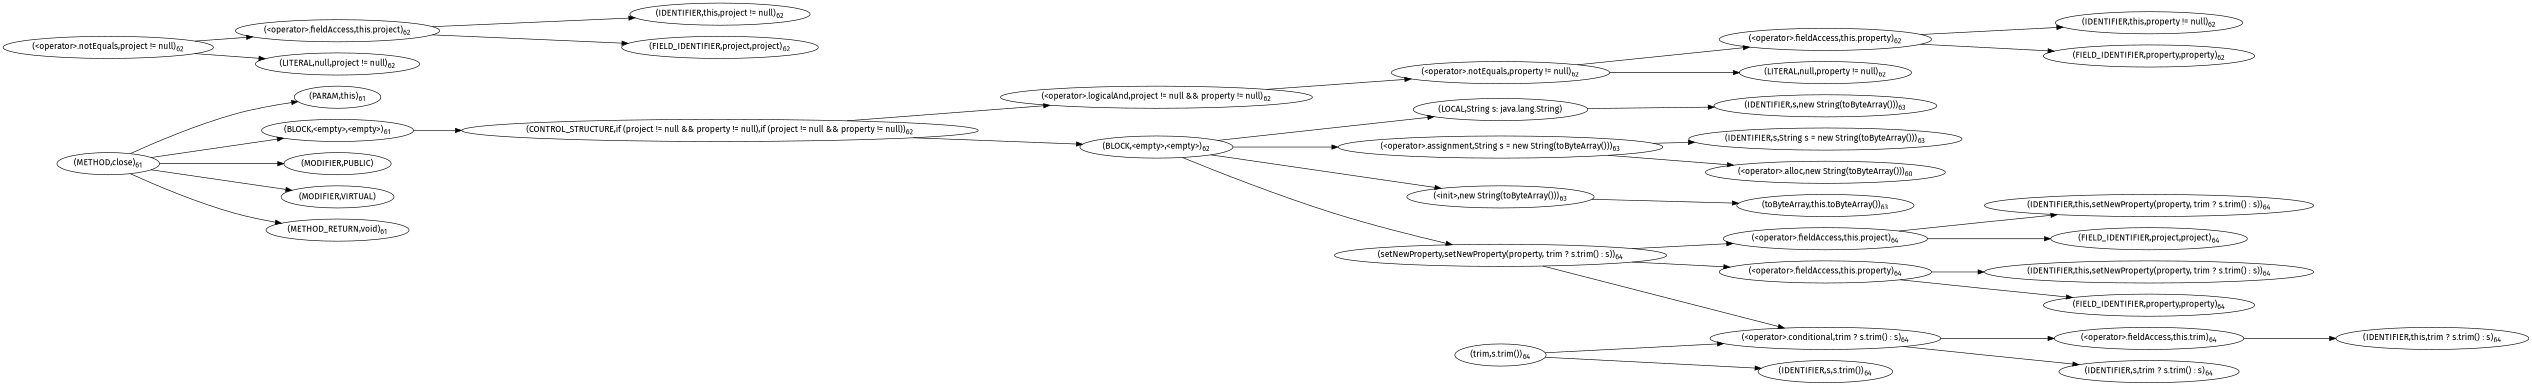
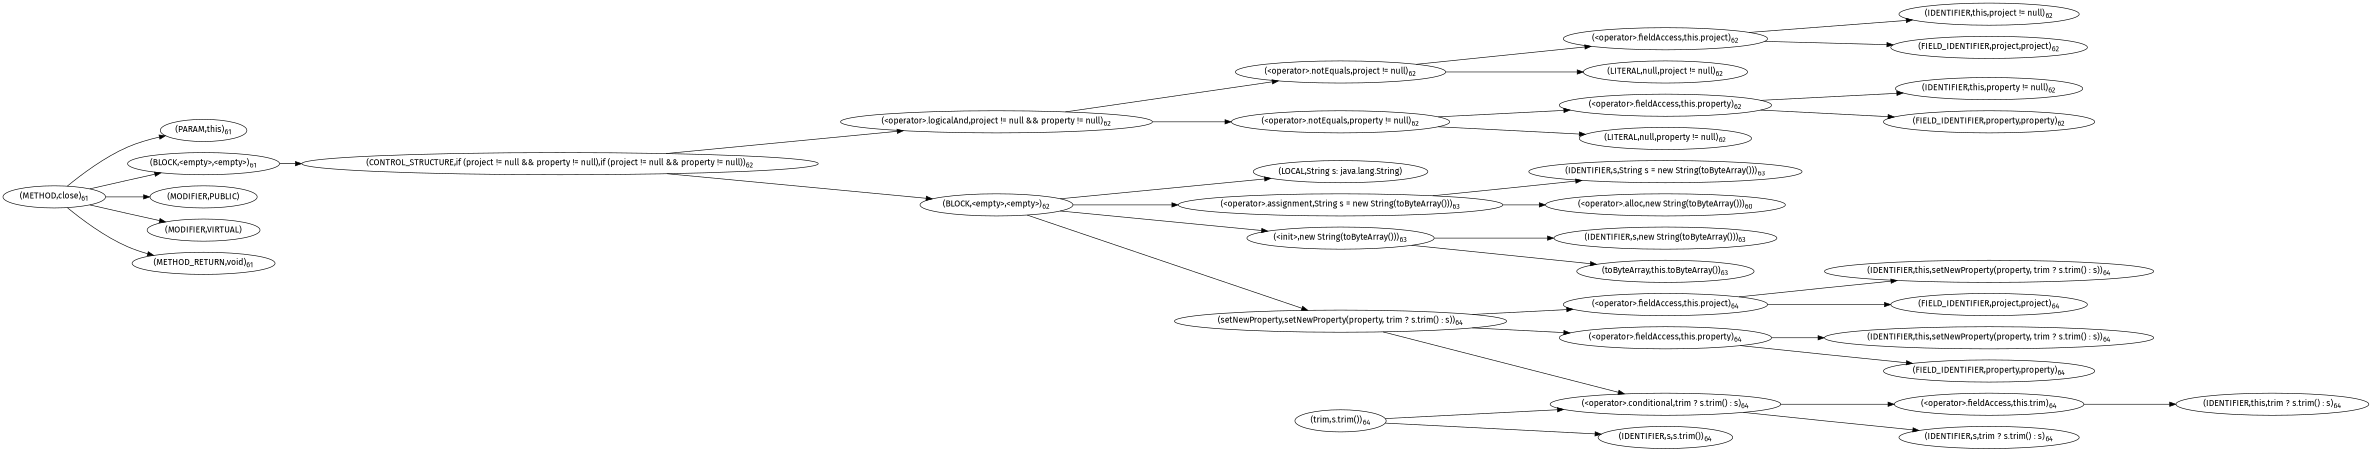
edge "(<operator>.logicalAnd,project != null && property != null)" -> "(<operator>.notEquals,project != null)": added
edge "(LOCAL,String s: java.lang.String)" -> "(IDENTIFIER,s,new String(toByteArray()))": now "(<init>,new String(toByteArray()))" -> "(IDENTIFIER,s,new String(toByteArray()))"
